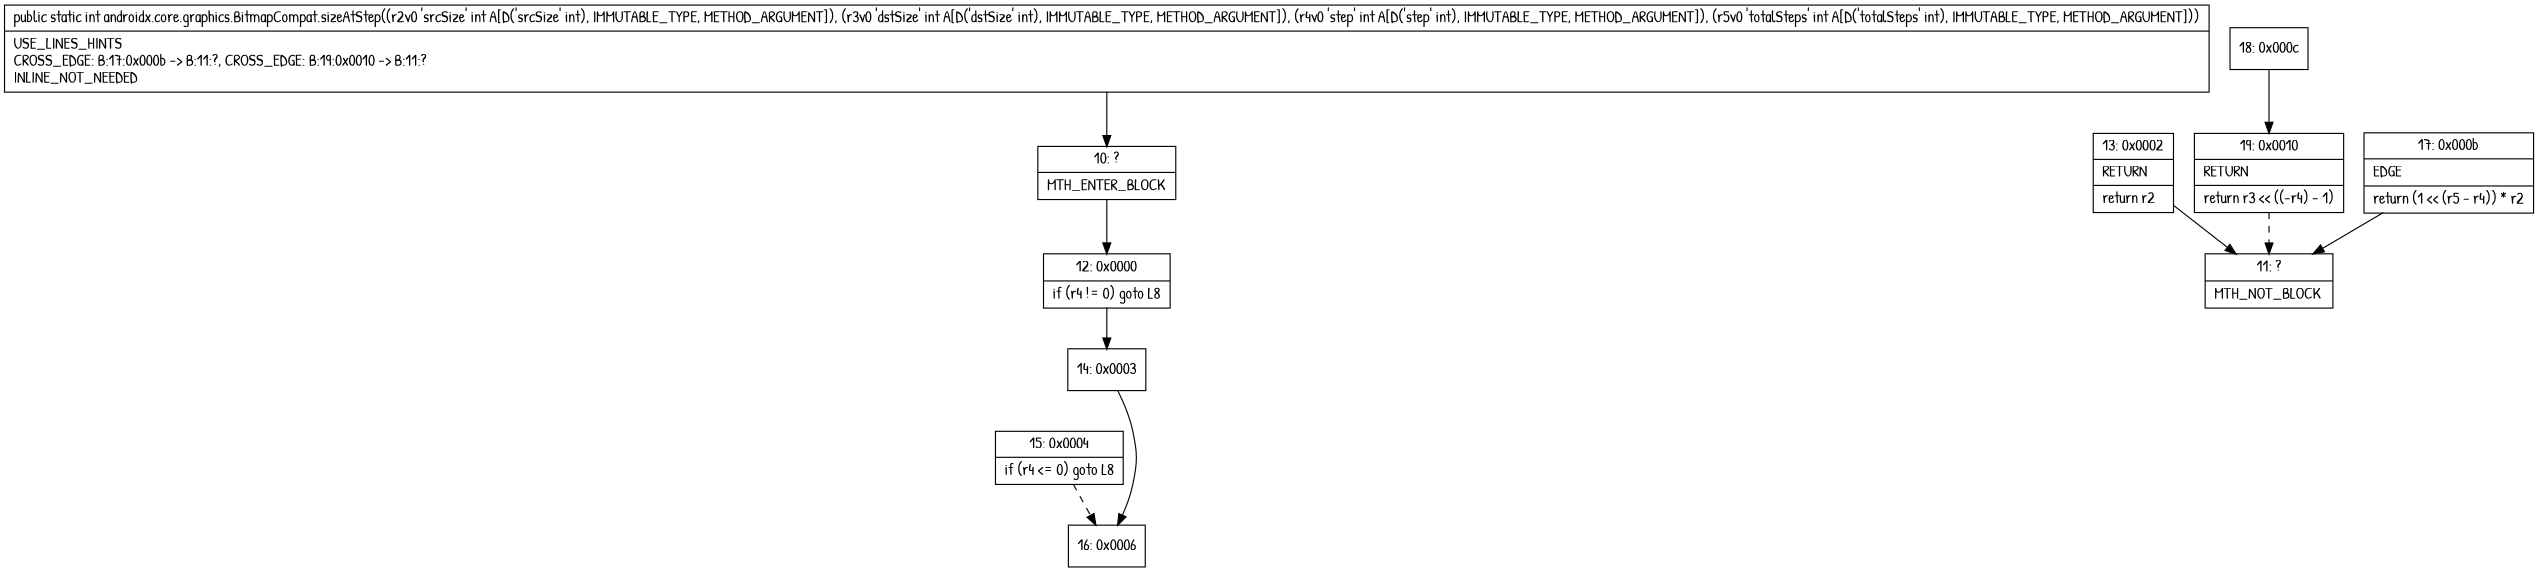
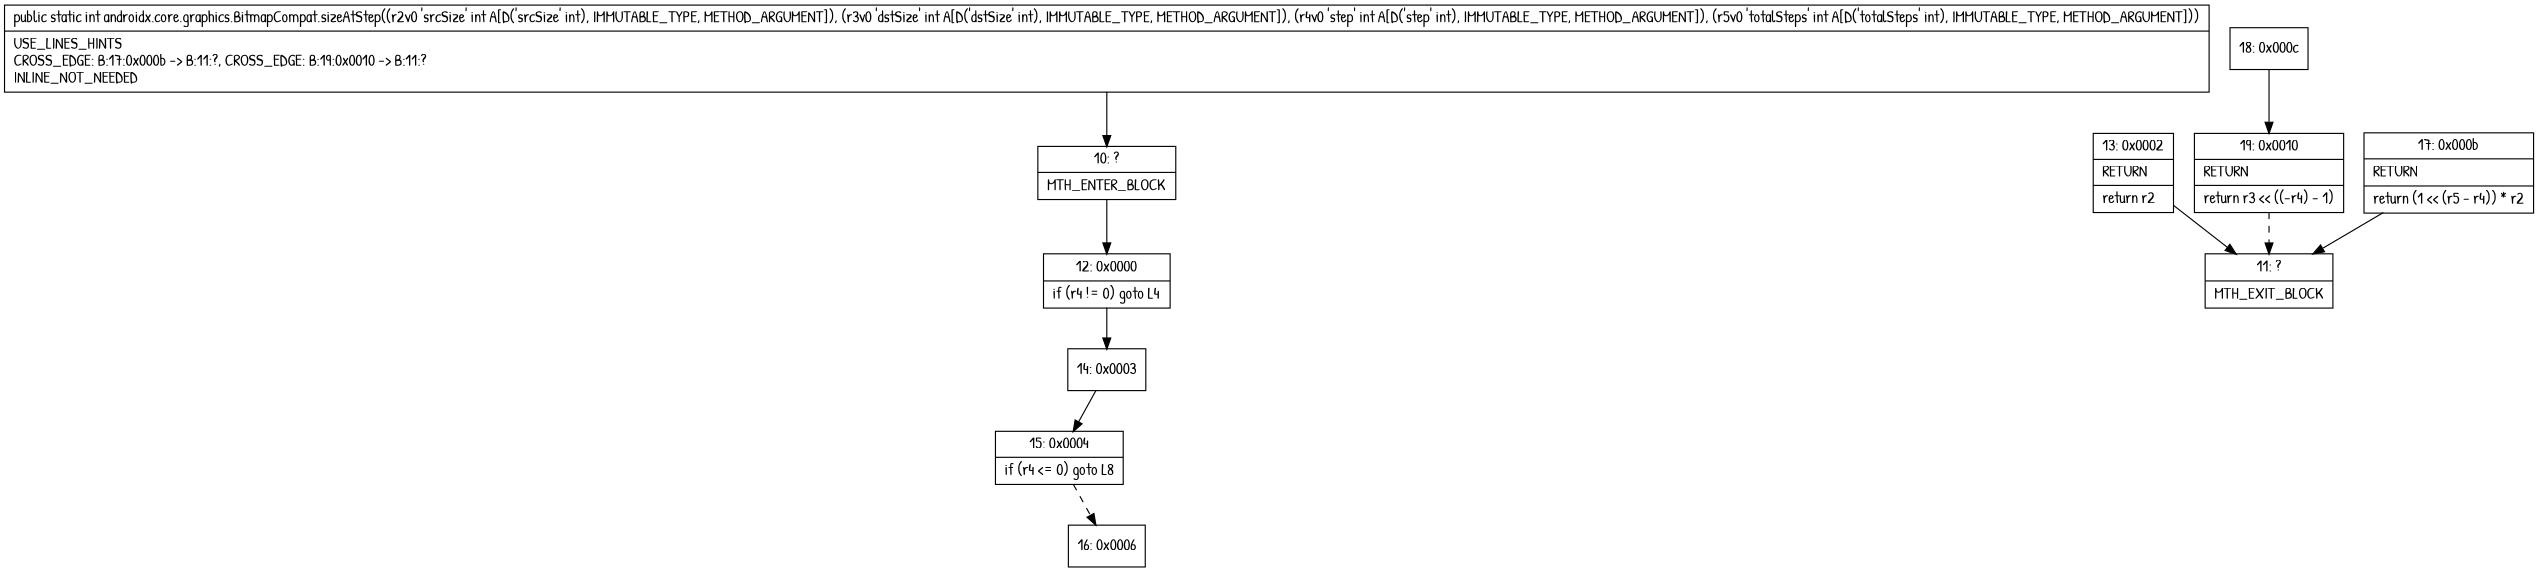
node "17: 0x000b": text "EDGE" -> "RETURN"
node "12: 0x0000": text "if (r4 != 0) goto L8" -> "if (r4 != 0) goto L4"
node "11: ?": text "MTH_NOT_BLOCK" -> "MTH_EXIT_BLOCK"
edge "14: 0x0003" -> "16: 0x0006": now "14: 0x0003" -> "15: 0x0004"
